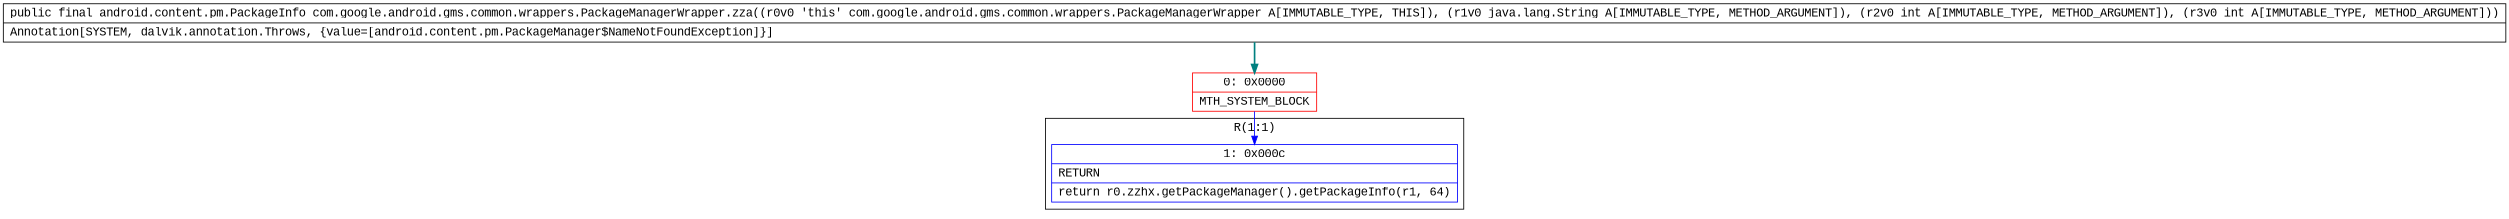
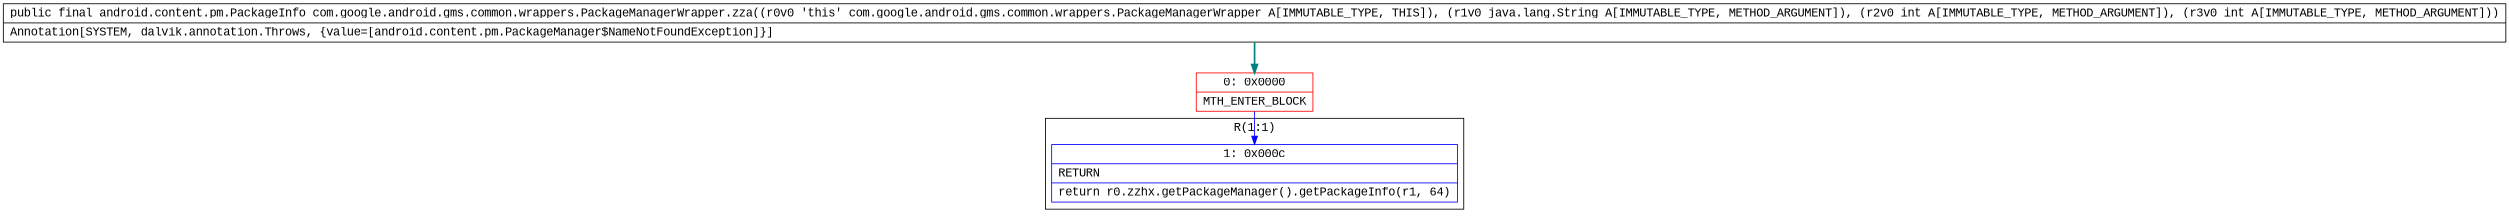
node "0: 0x0000": text "MTH_SYSTEM_BLOCK" -> "MTH_ENTER_BLOCK"
